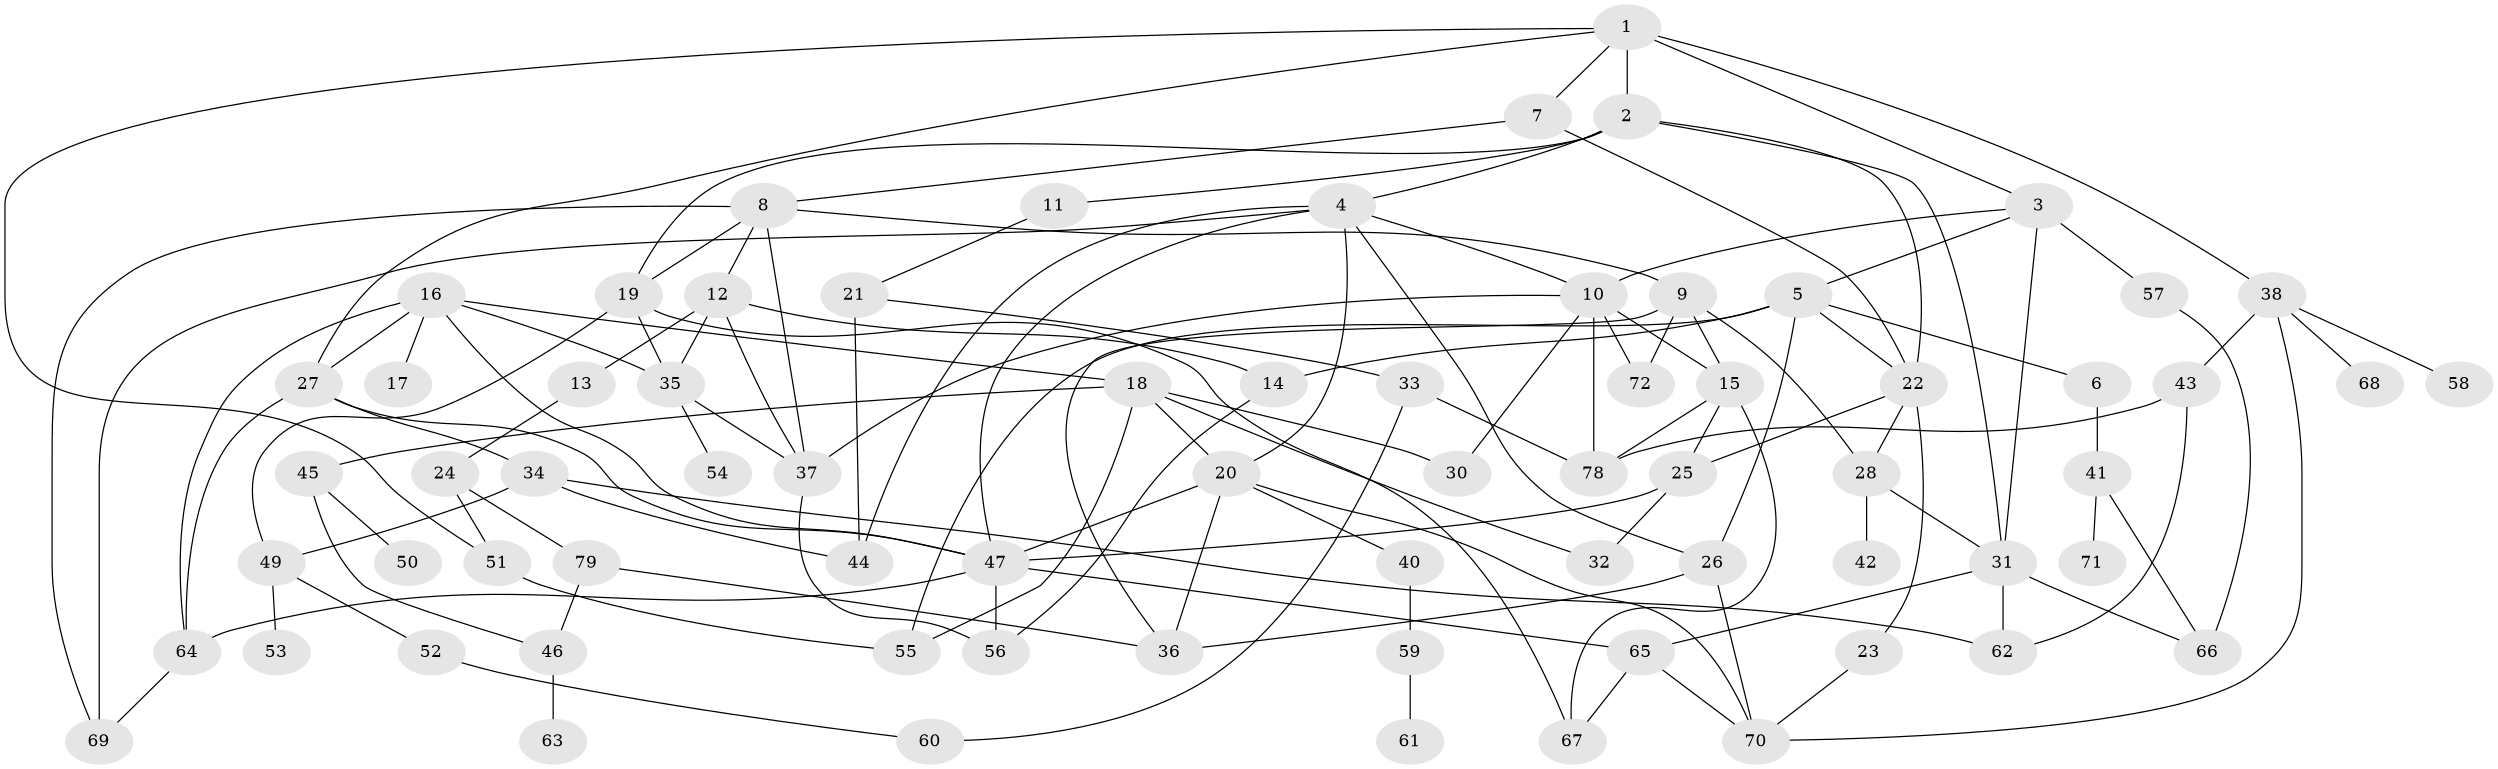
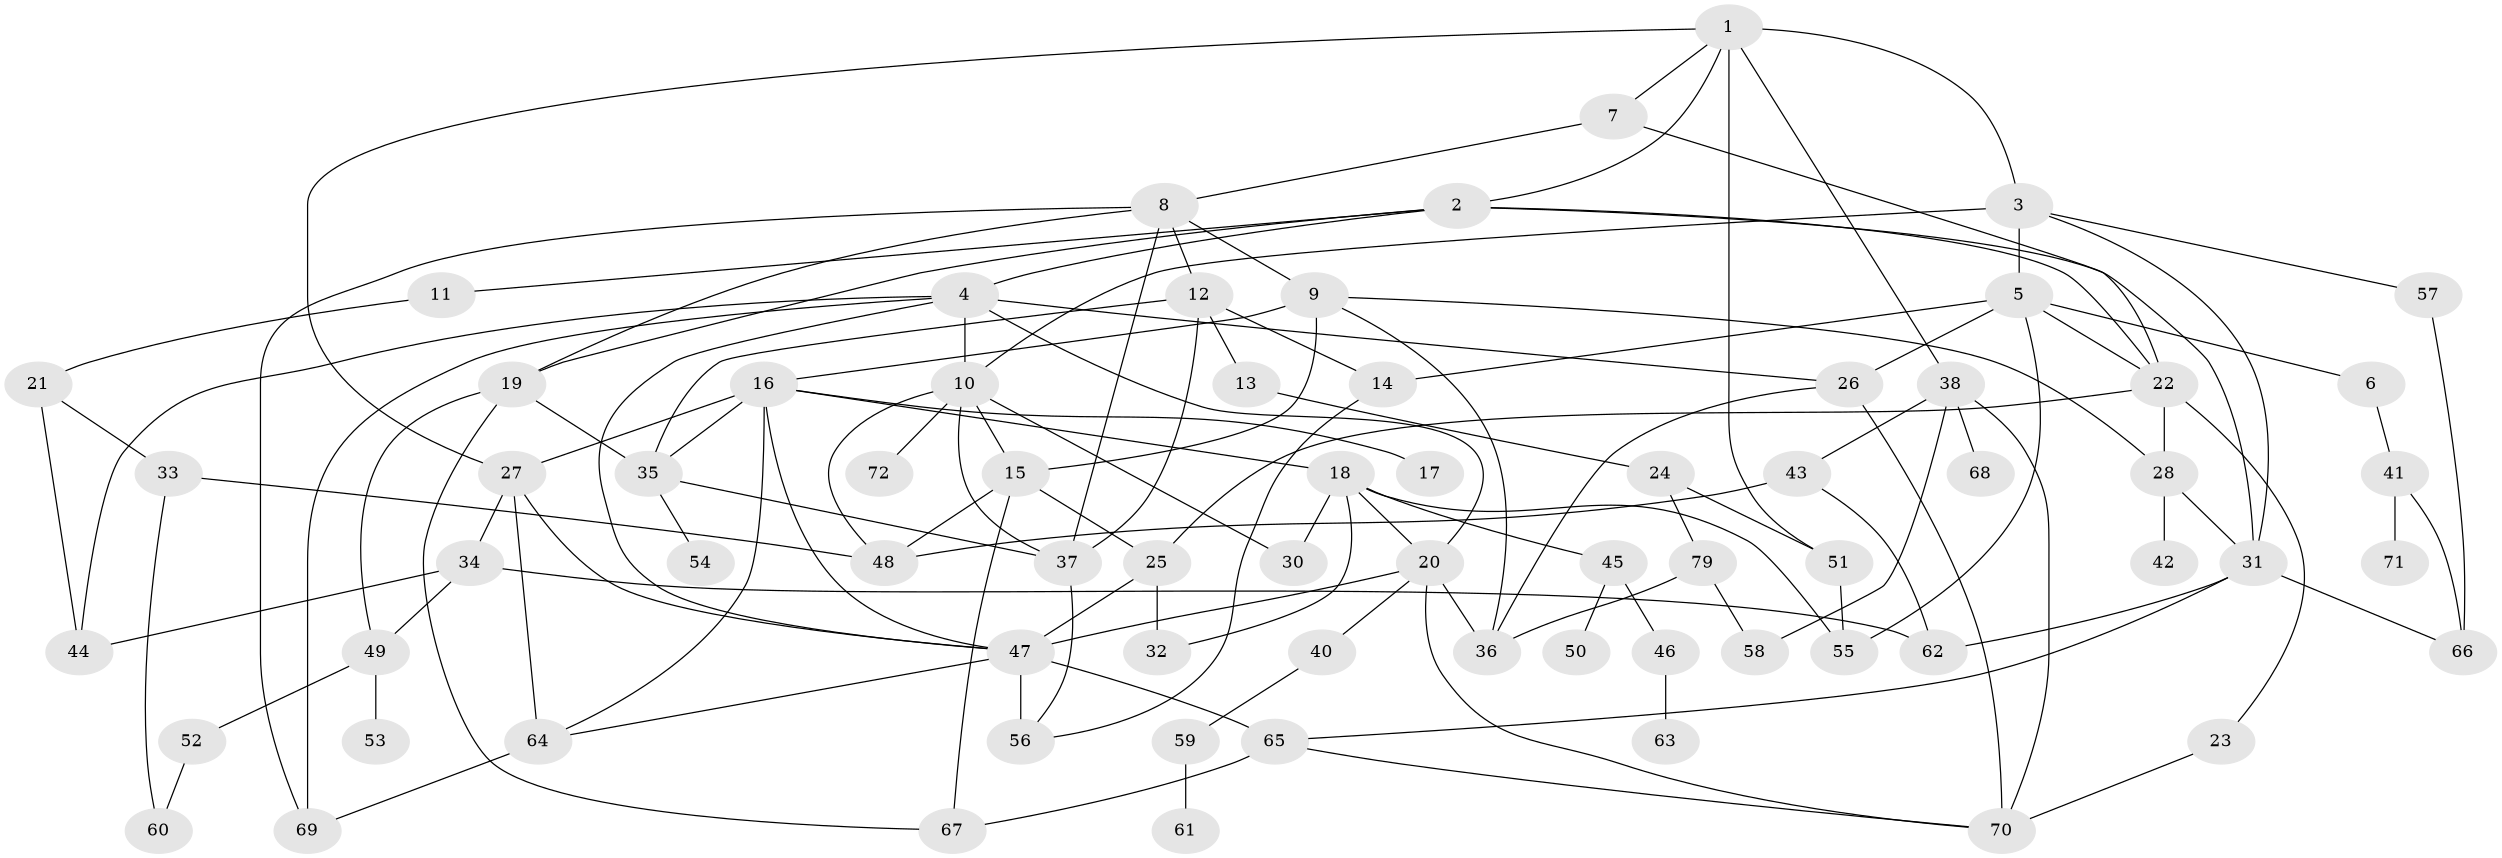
edge "9" -- "72": now "9" -- "16"
node "78": label "78" -> "48"
edge "79" -- "46": now "79" -- "58"
